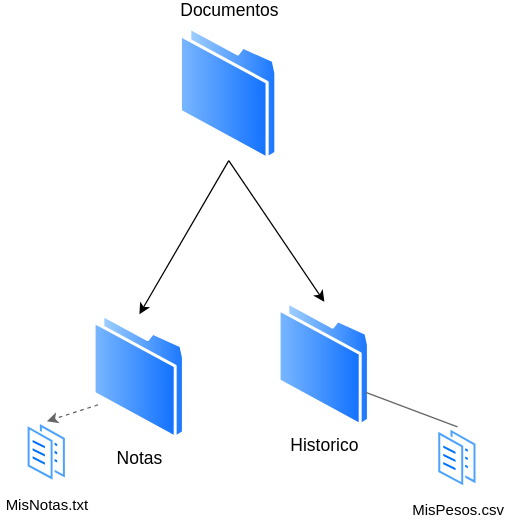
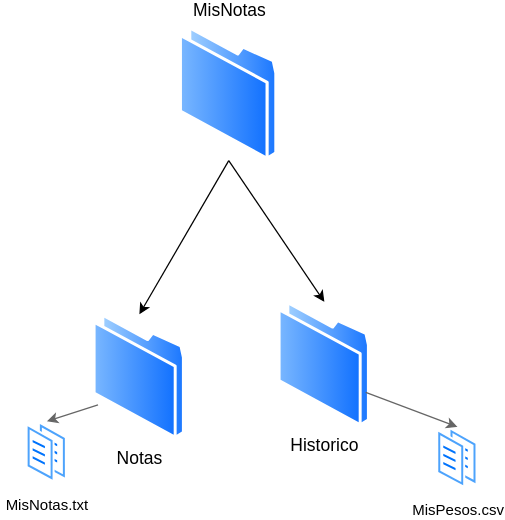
node "Documentos": label "Documentos" -> "MisNotas"
edge "Notas" -> "MisNotas.txt": style dashed -> solid
edge "Historico" -- "MisPesos.csv": arrowhead none -> classic
